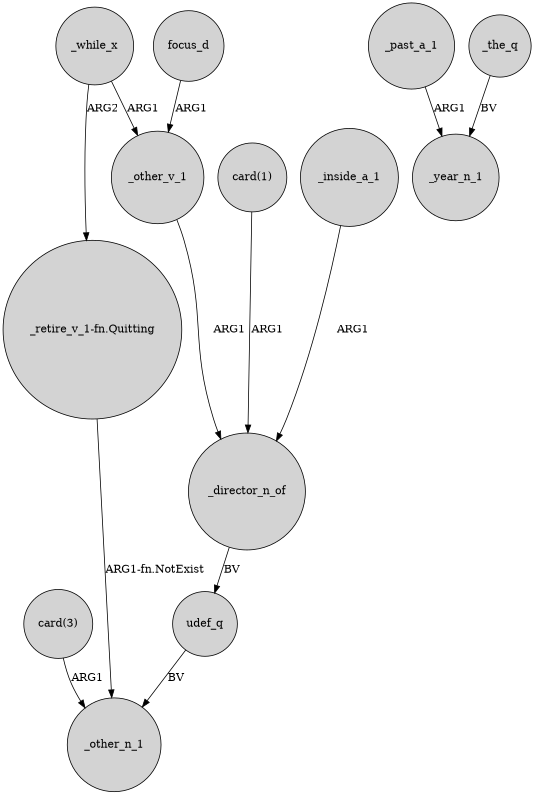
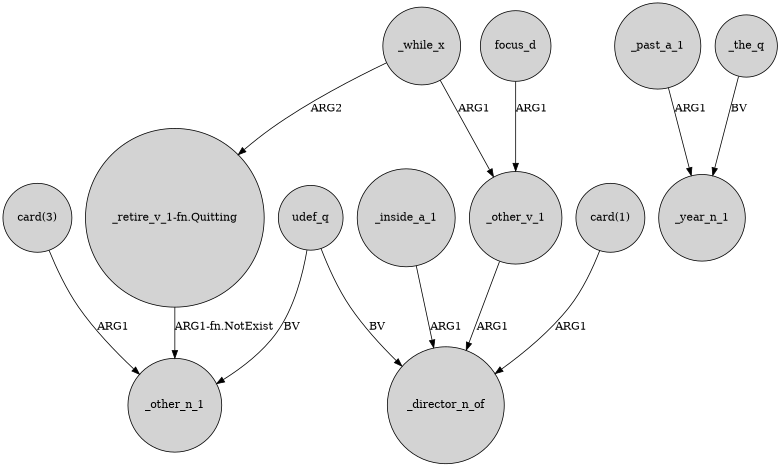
edge "_director_n_of" -> "udef_q": reversed
